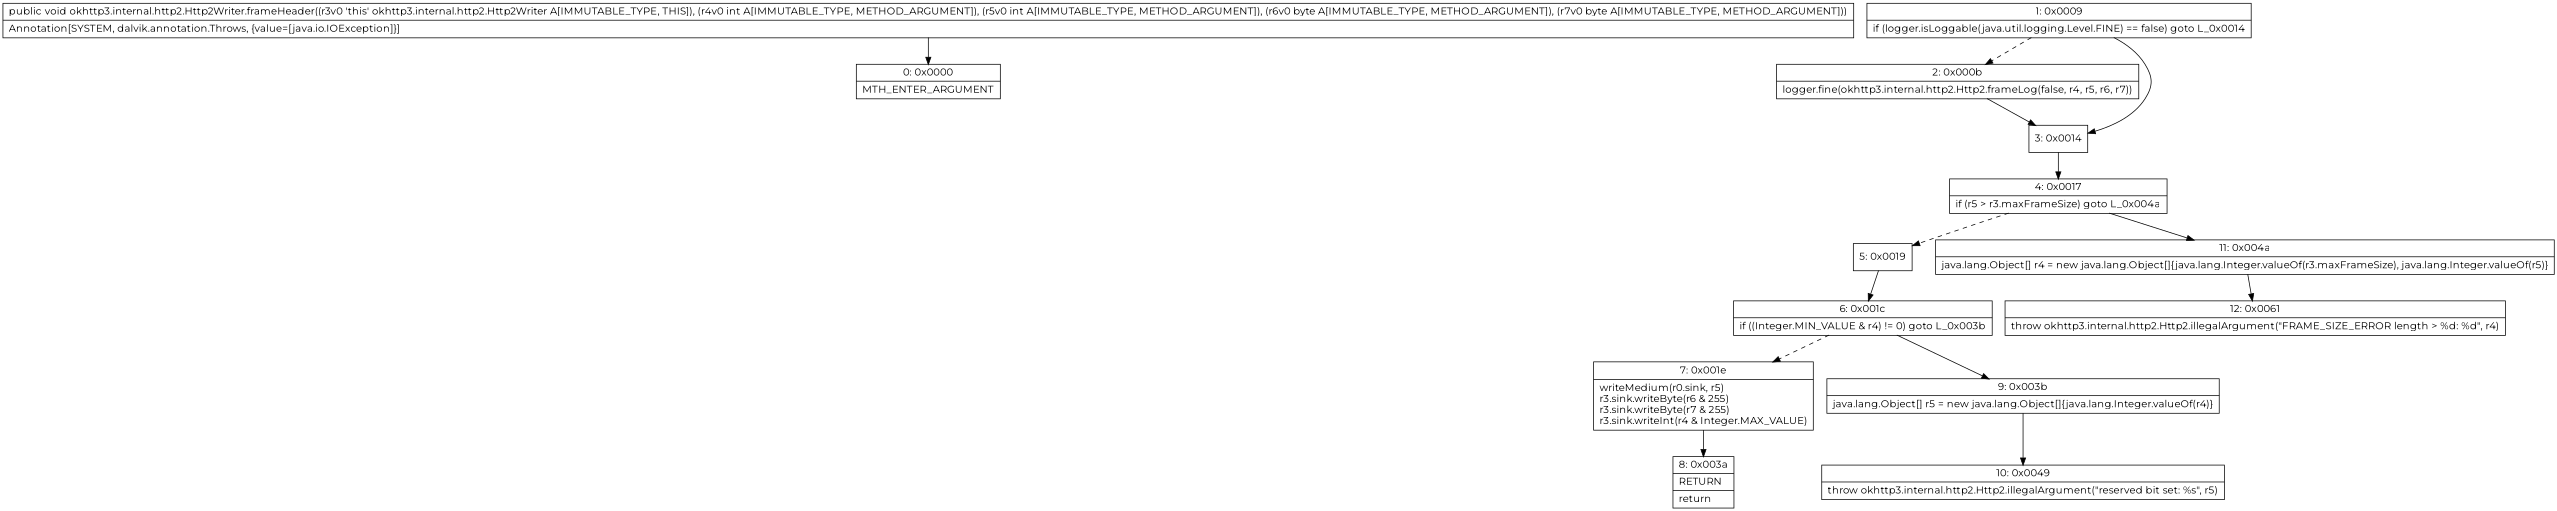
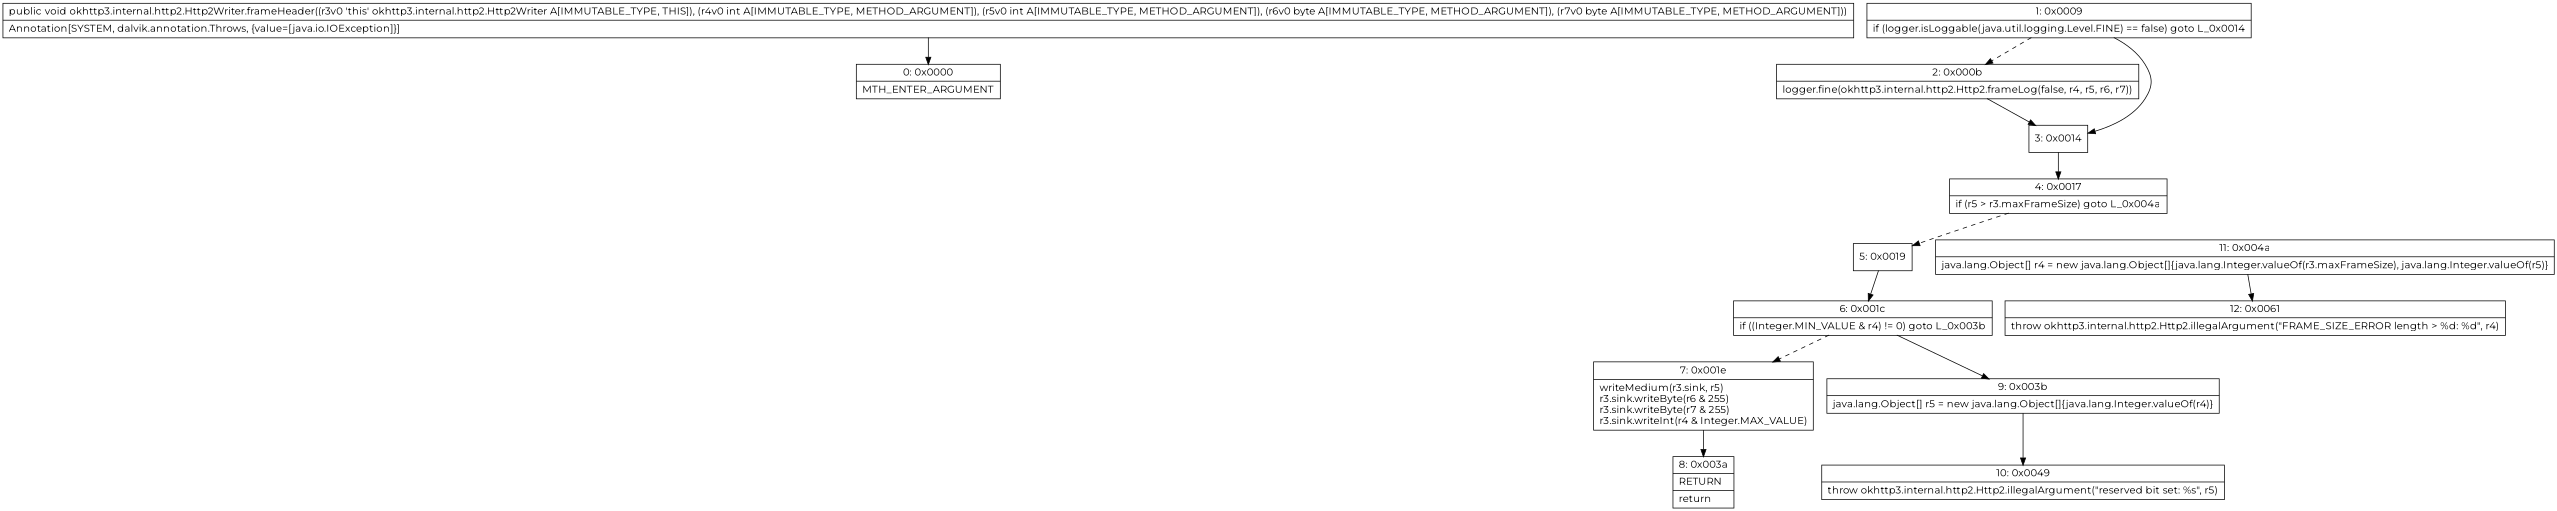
edge "4: 0x0017" -> "11: 0x004a": removed
node "7: 0x001e": text "writeMedium(r0.sink, r5)" -> "writeMedium(r3.sink, r5)"
